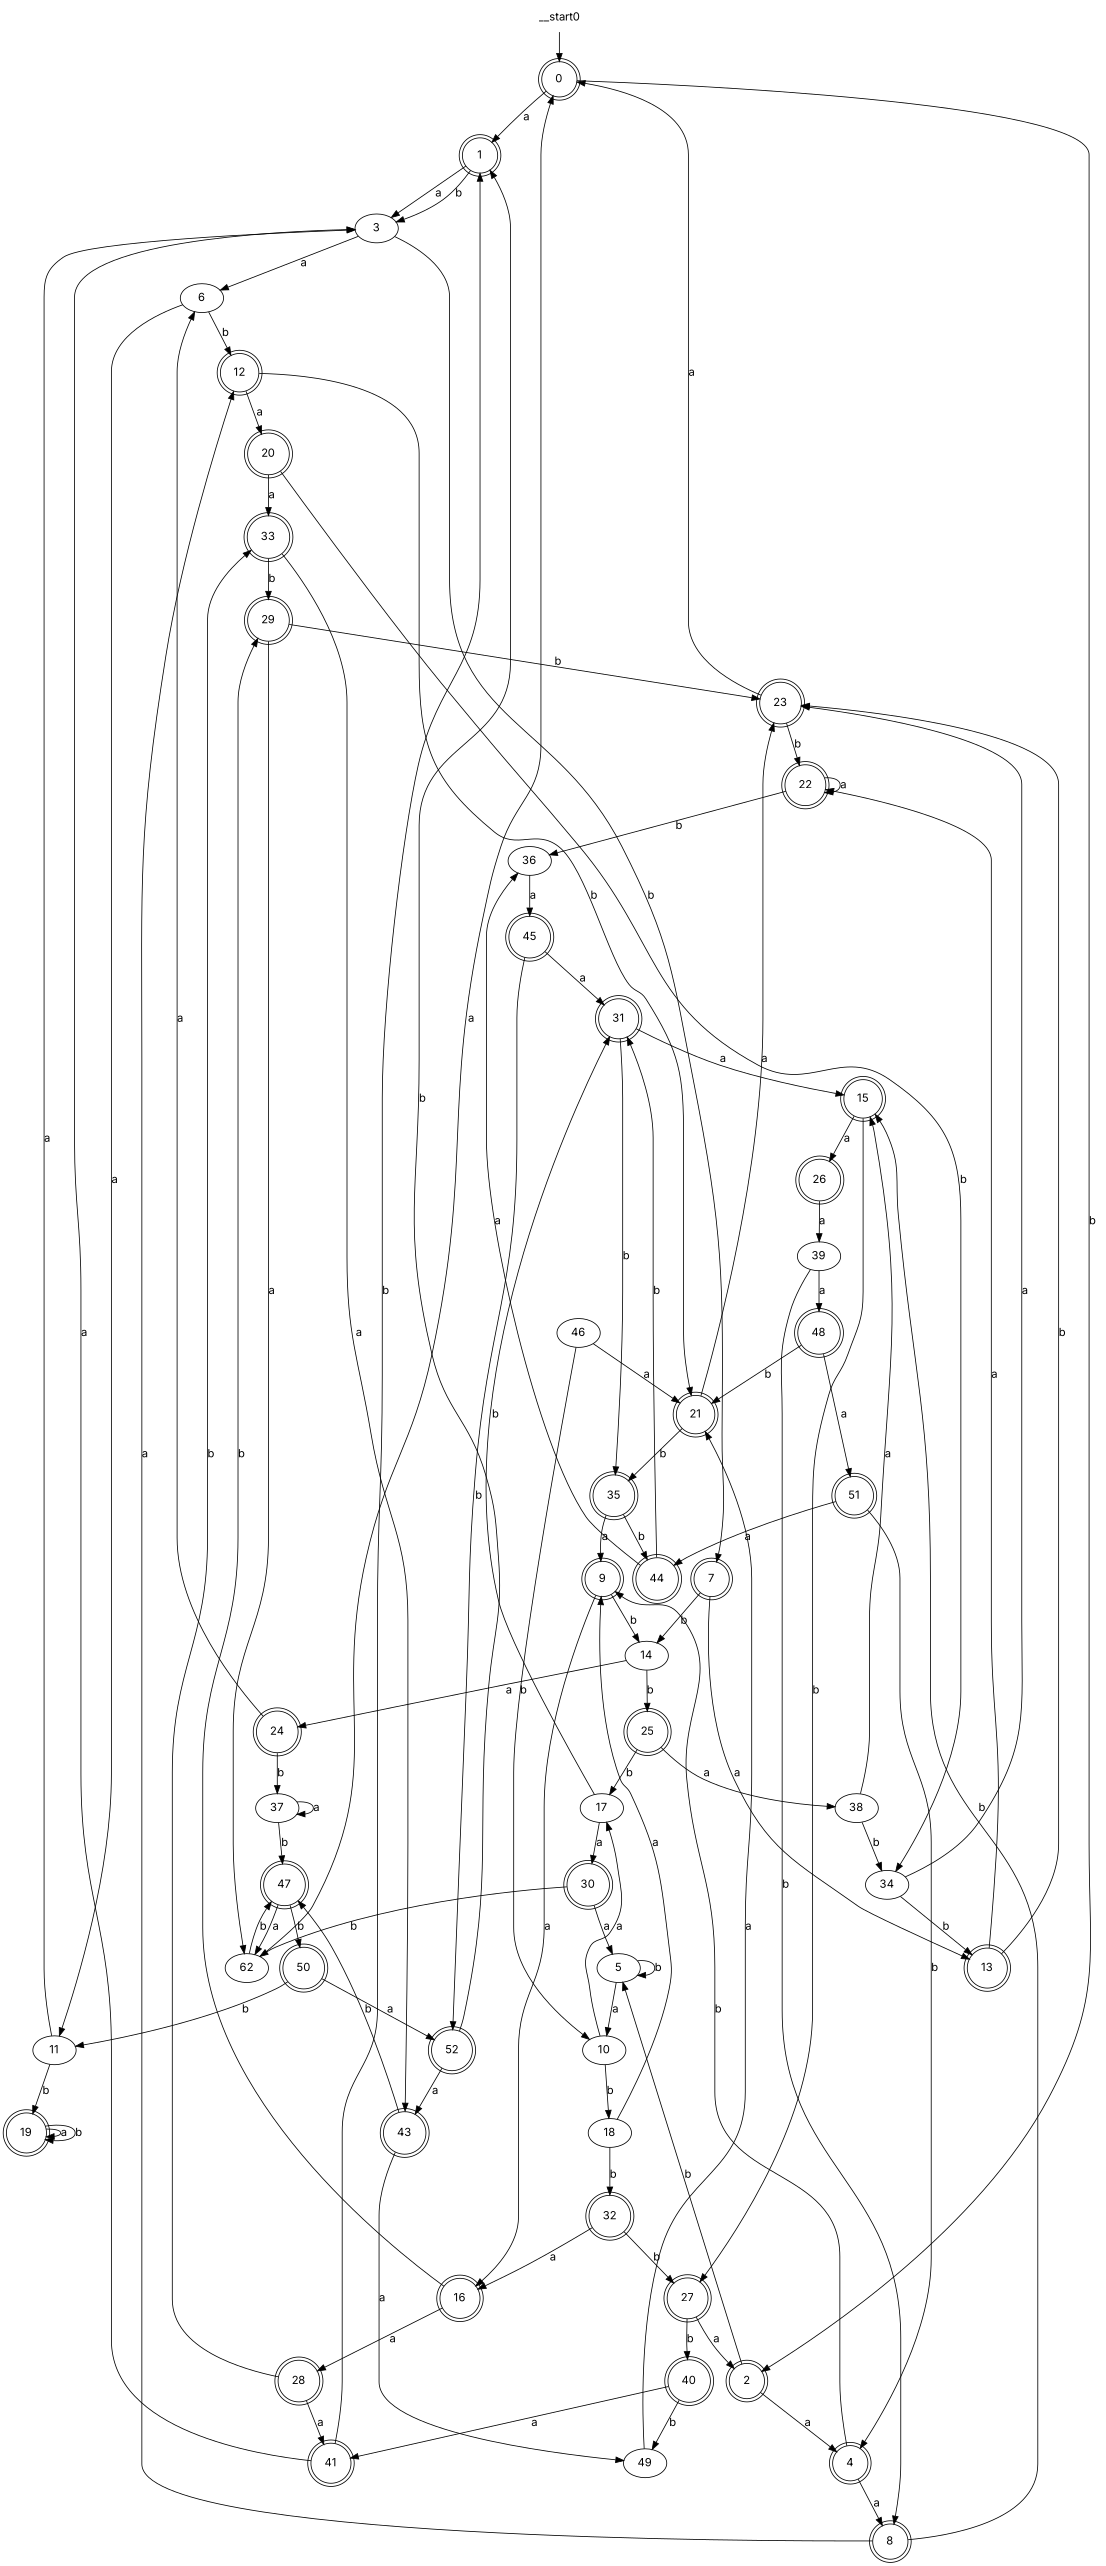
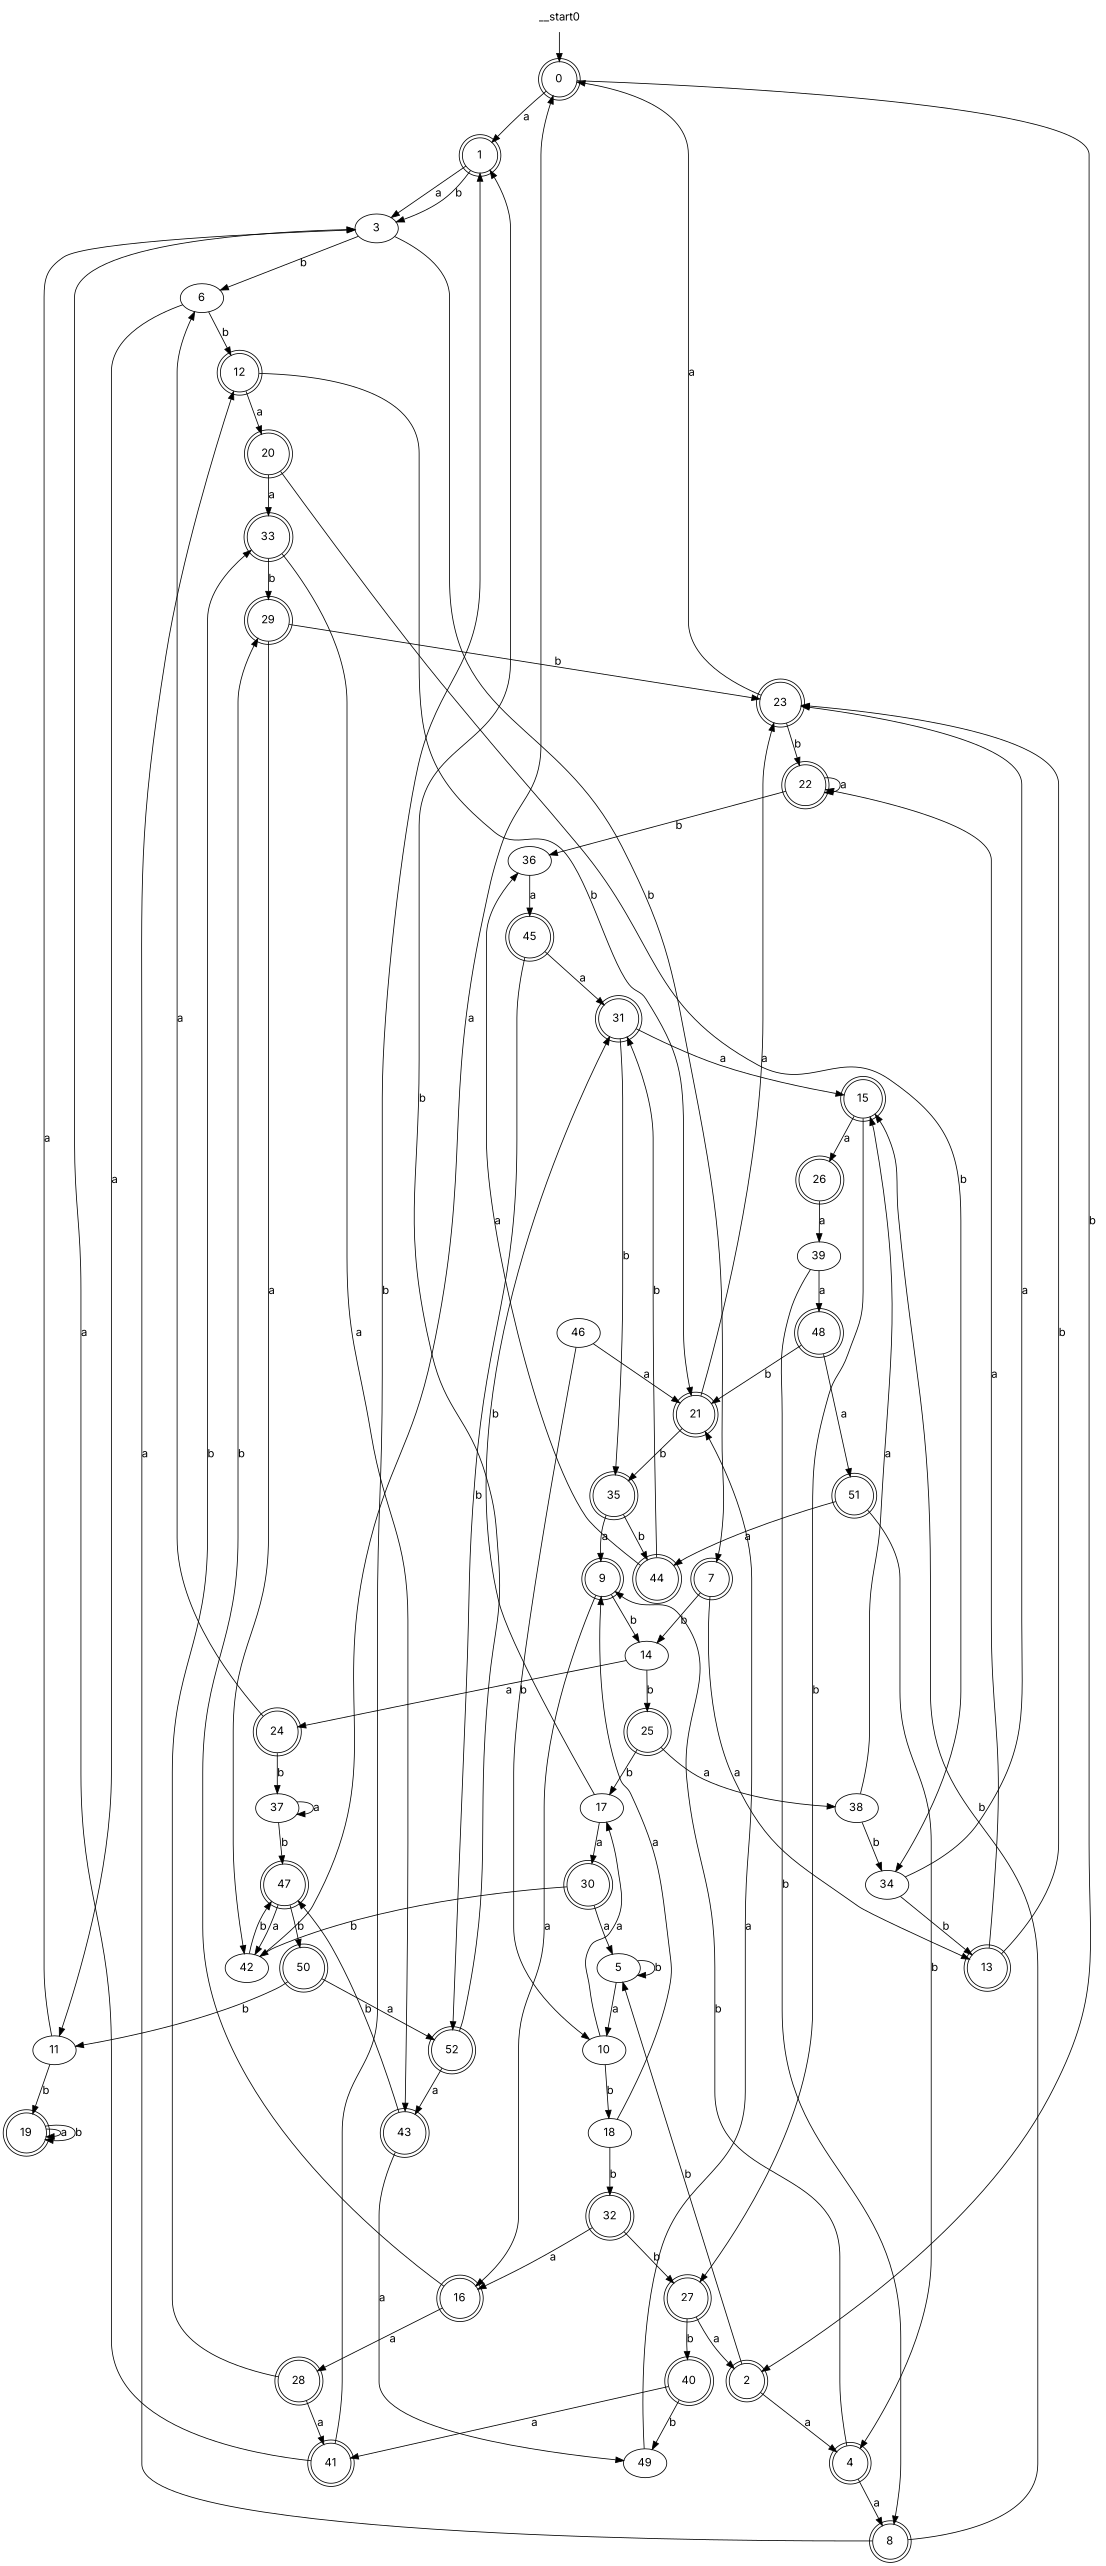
edge "3" -> "6": label "a" -> "b"
node "62": label "62" -> "42"
